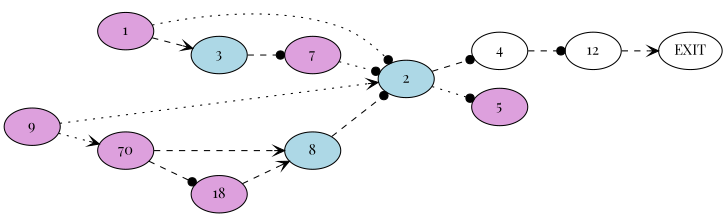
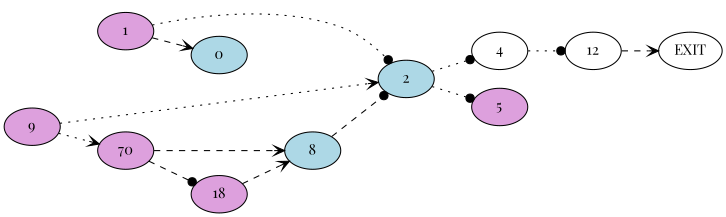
edge "4" -> "12": style dashed -> dotted
node "3": label "3" -> "0"
node "7": removed
edge "2" -> "4": style dashed -> dotted
